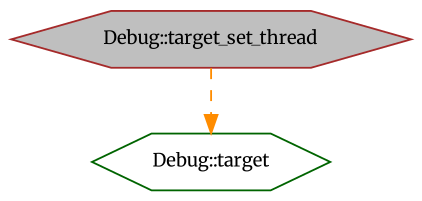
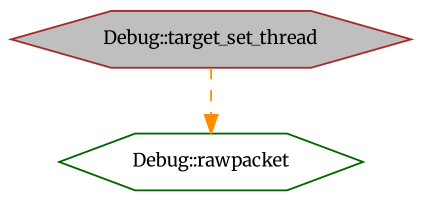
node "Debug::target": label "Debug::target" -> "Debug::rawpacket"
